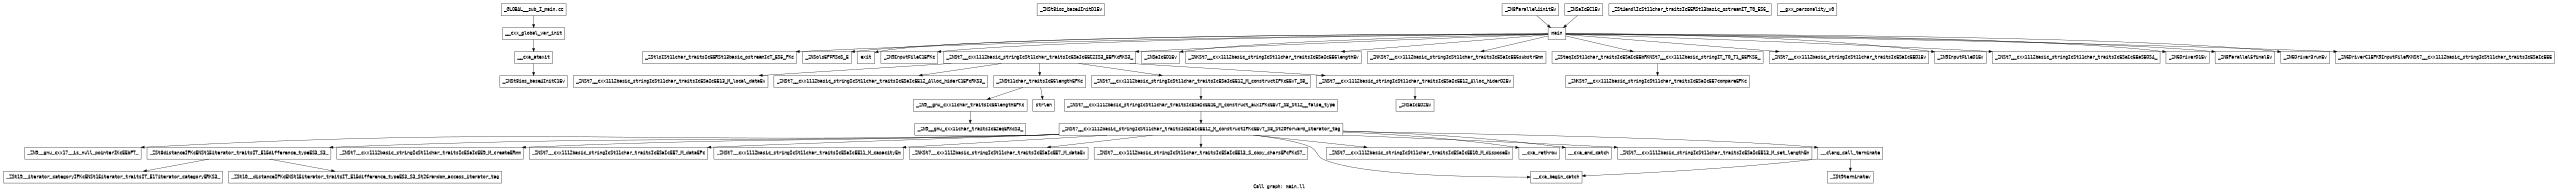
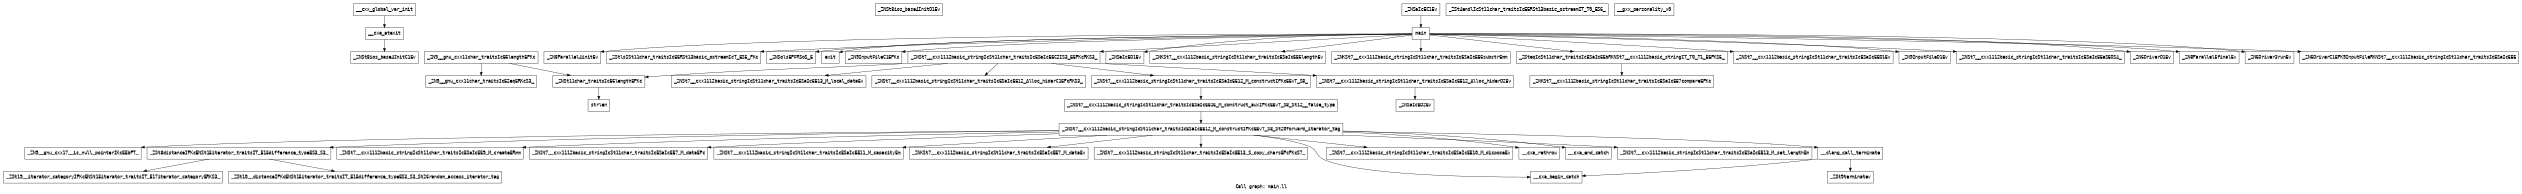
node "_GLOBAL__sub_I_main.cc": removed
edge "_ZN8Parallel4initEv" -> "main": reversed
edge "_ZNSt11char_traitsIcE6lengthEPKc" -> "_ZN9__gnu_cxx11char_traitsIcE6lengthEPKc": reversed
